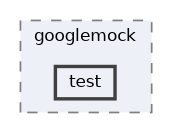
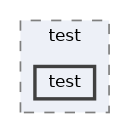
cluster "googlemock": label "googlemock" -> "test"
